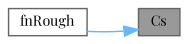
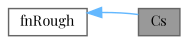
edge "fnRough" -> "Cs": reversed
